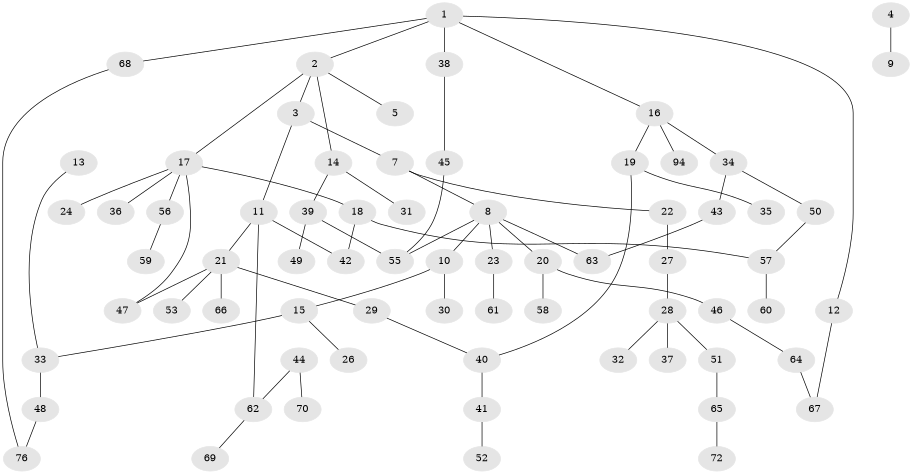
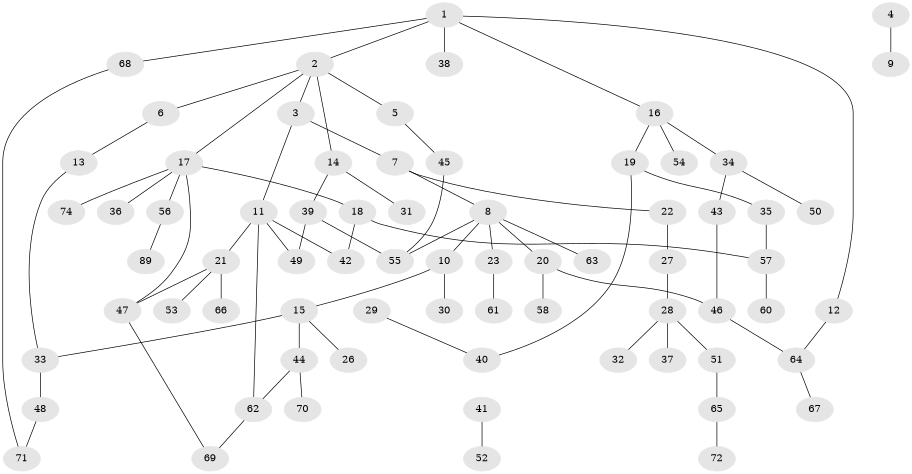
node "6": added
edge "38" -- "45": now "5" -- "45"
node "94": label "94" -> "54"
node "24": label "24" -> "74"
edge "11" -- "49": added
edge "50" -- "57": now "35" -- "57"
edge "43" -- "63": now "43" -- "46"
node "59": label "59" -> "89"
edge "21" -- "29": removed
edge "15" -- "44": added
edge "12" -- "67": now "12" -- "64"
edge "47" -- "69": added
edge "40" -- "41": removed
node "76": label "76" -> "71"
